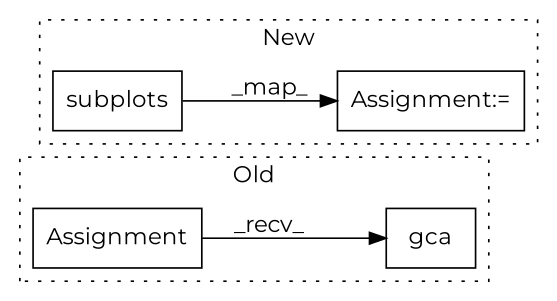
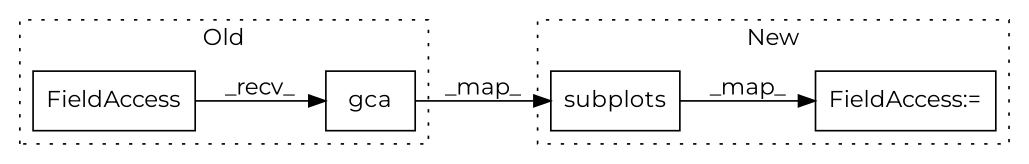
node "Assignment:=": label "Assignment:=" -> "FieldAccess:="
edge "gca" -> "subplots": added, label "_map_"
node "Assignment": label "Assignment" -> "FieldAccess"
